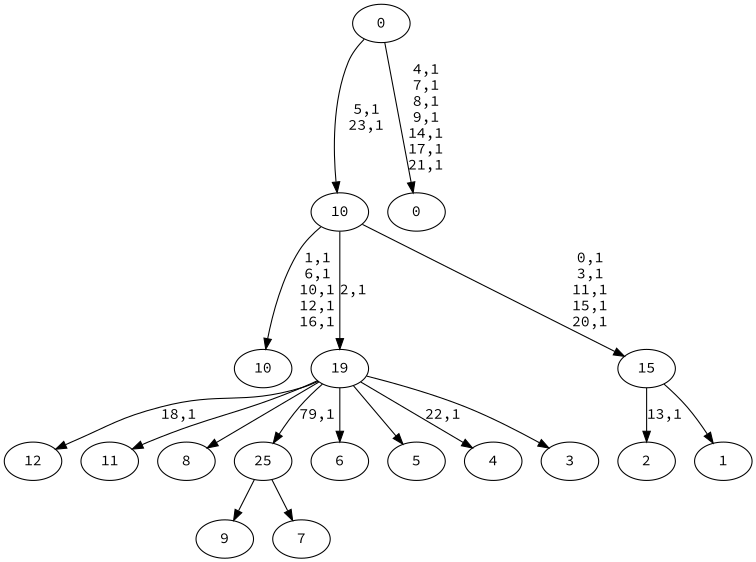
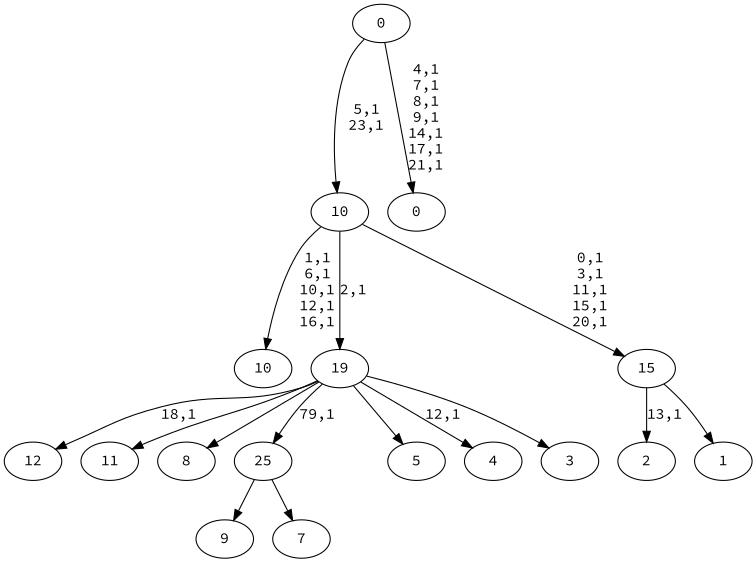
edge "19" -> "4": label "22,1" -> "12,1"
node "6": removed
